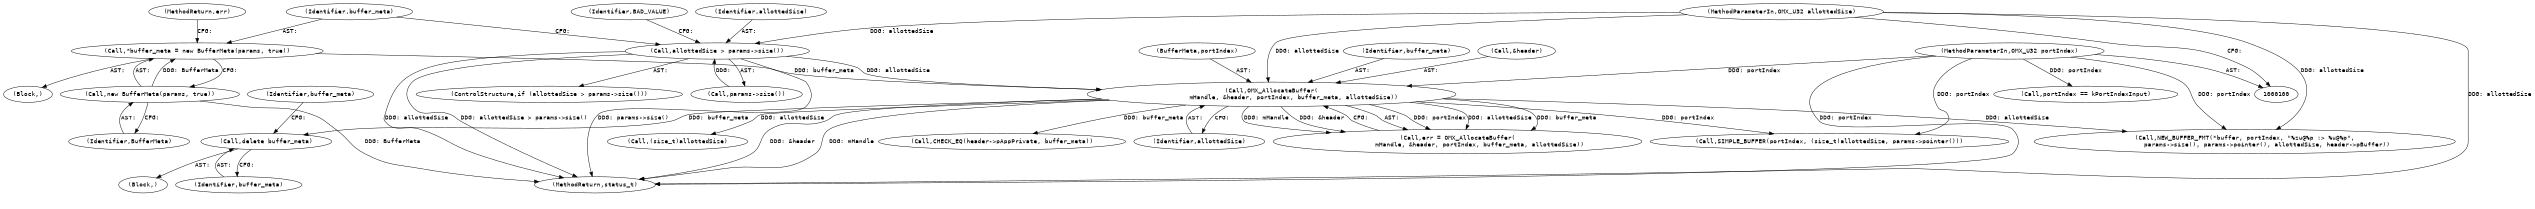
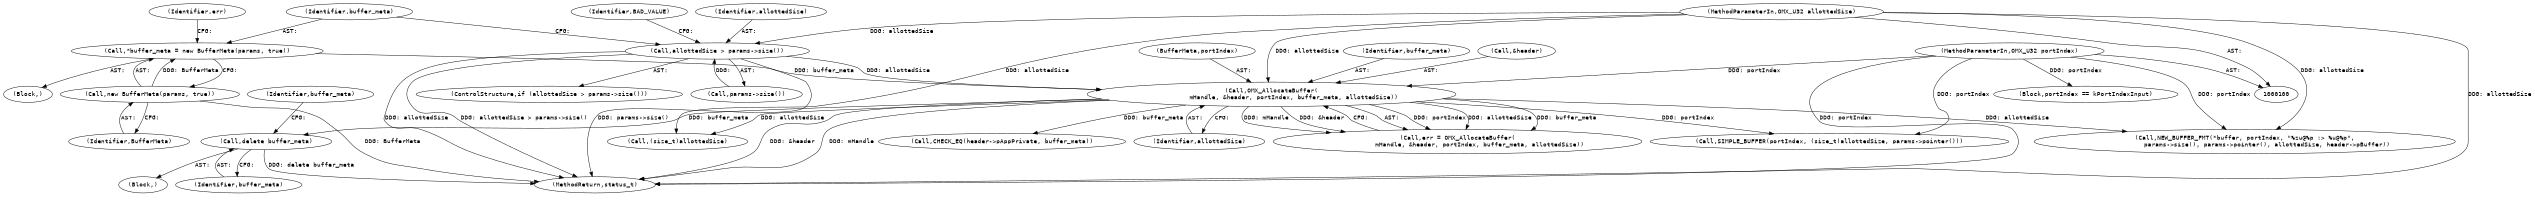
node "(MethodReturn,err)": label "(MethodReturn,err)" -> "(Identifier,err)"
edge "(MethodParameterIn,OMX_U32 allottedSize)" -> "(Call,(size_t)allottedSize)": added, label "DDG: allottedSize"
edge "(MethodParameterIn,OMX_U32 allottedSize)" -> "1000100": label "CFG: " -> "AST: "
node "(Call,portIndex == kPortIndexInput)": label "(Call,portIndex == kPortIndexInput)" -> "(Block,portIndex == kPortIndexInput)"
edge "(Call,delete buffer_meta)" -> "(MethodReturn,status_t)": added, label "DDG: delete buffer_meta"
